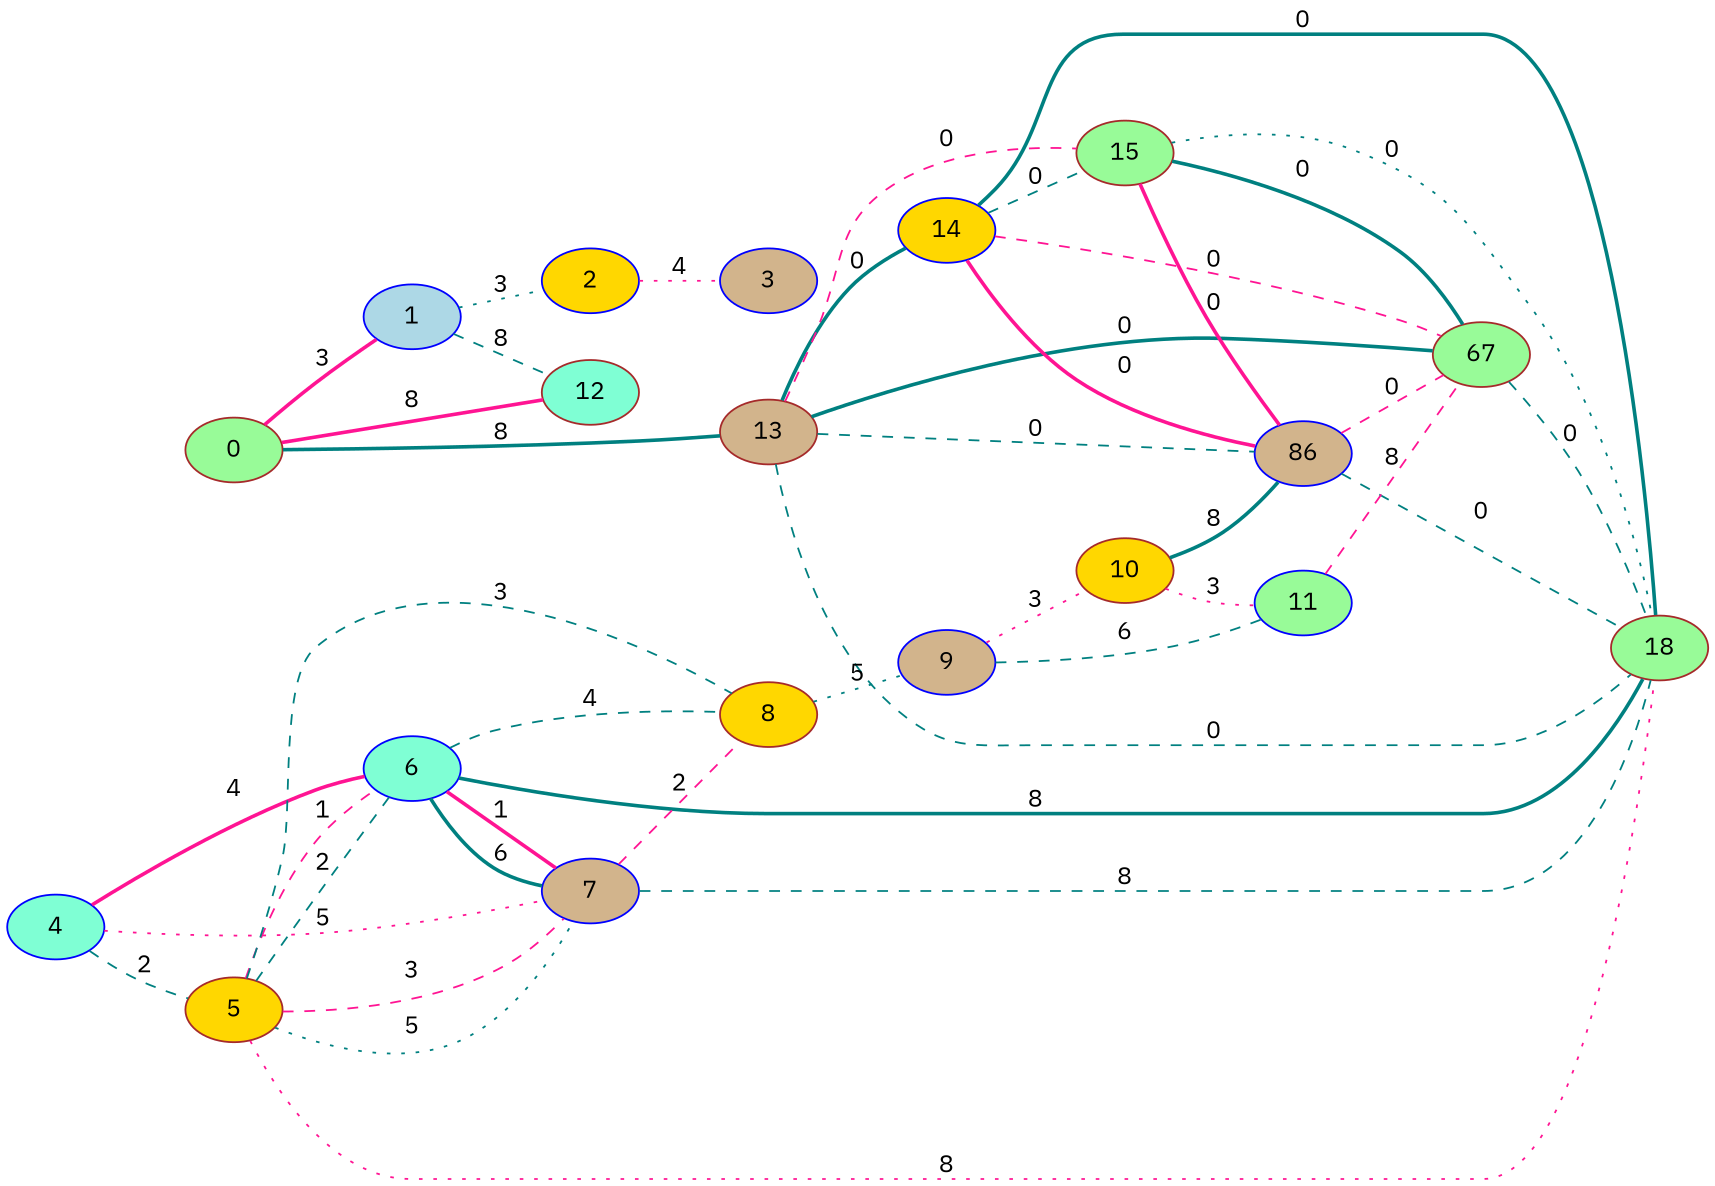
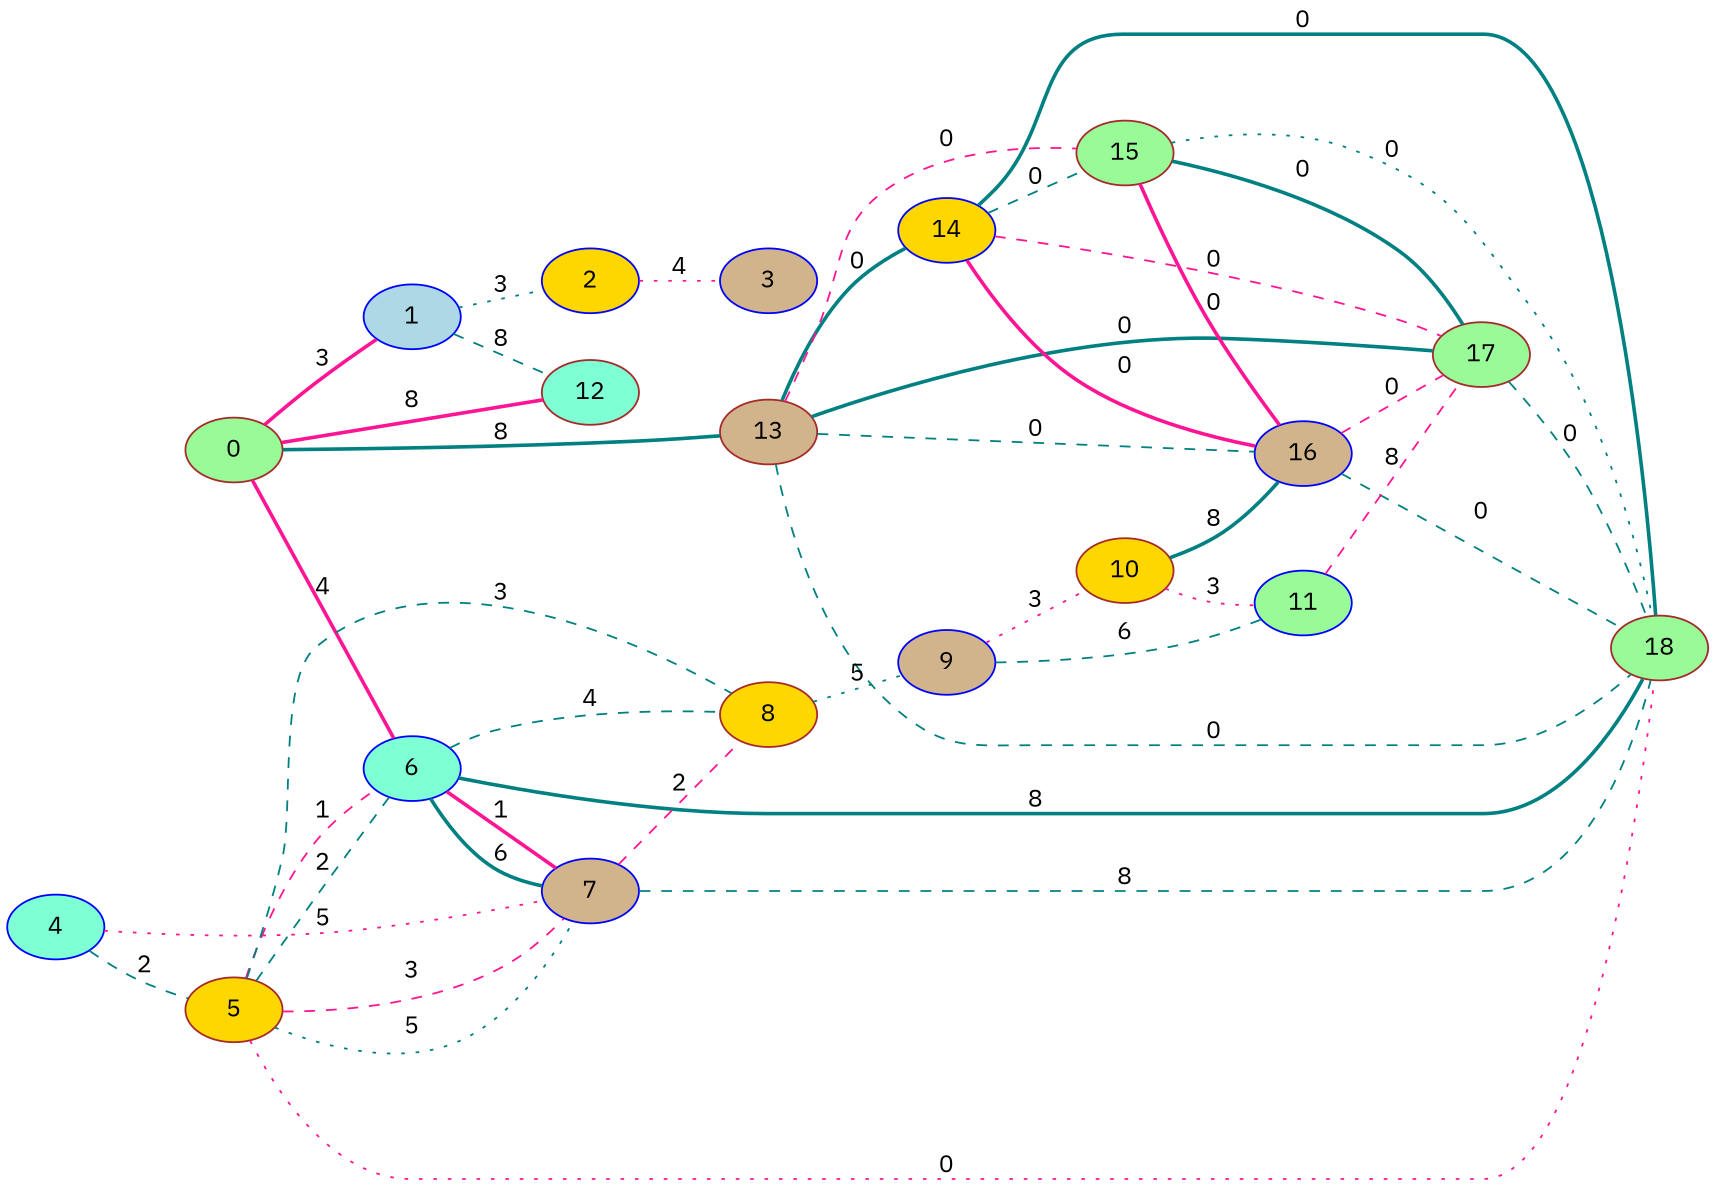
node "67": label "67" -> "17"
node "86": label "86" -> "16"
edge "6" -- "4": now "6" -- "0"
edge "18" -- "5": label "8" -> "0"
